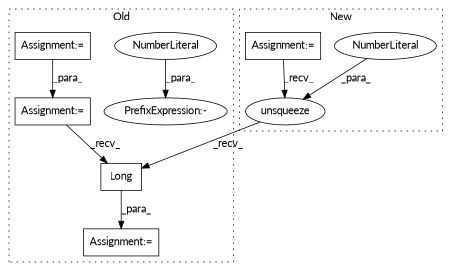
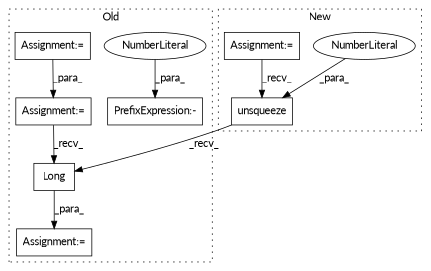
node "PrefixExpression:-": shape ellipse -> box
node "unsqueeze": shape ellipse -> box
